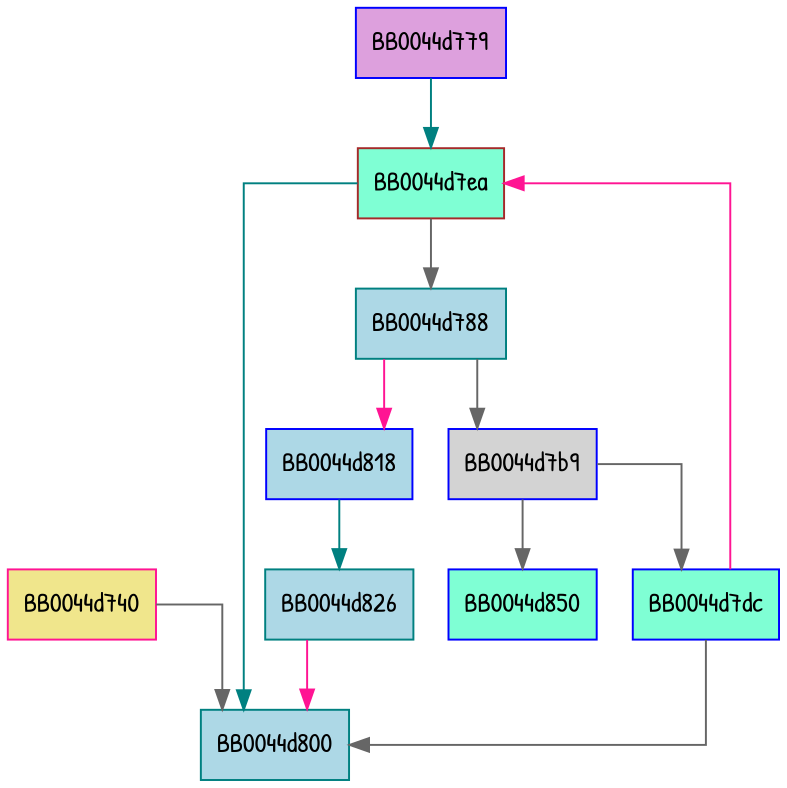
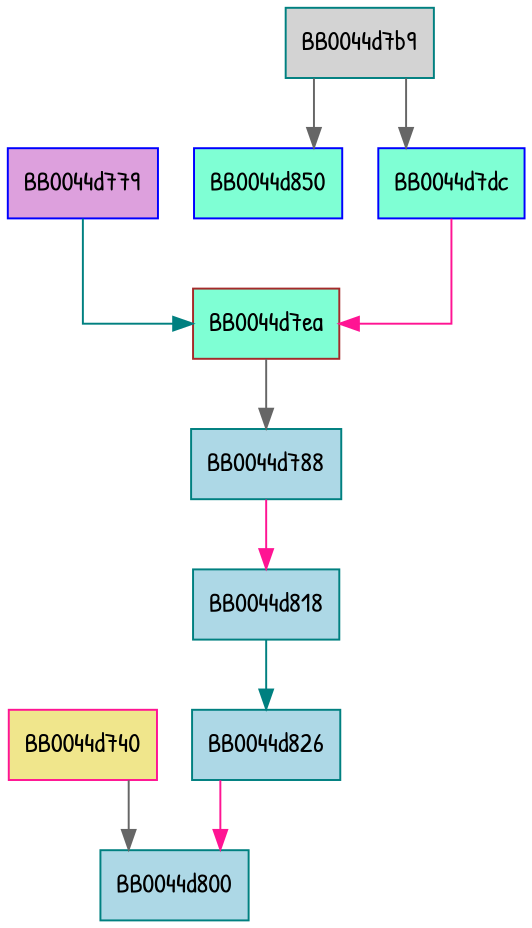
edge "BB0044d7ea" -> "BB0044d800": removed
edge "BB0044d788" -> "BB0044d7b9": removed
node "BB0044d818": color blue -> teal
node "BB0044d7b9": color blue -> teal
edge "BB0044d7dc" -> "BB0044d800": removed
